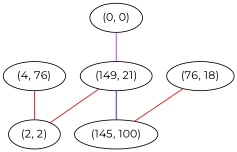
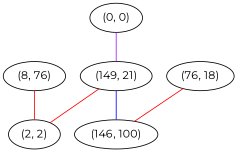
node "(4, 76)": label "(4, 76)" -> "(8, 76)"
node "(145, 100)": label "(145, 100)" -> "(146, 100)"
